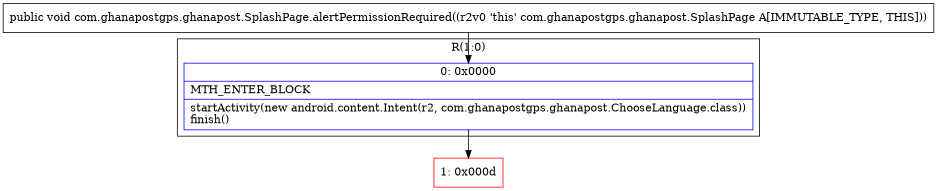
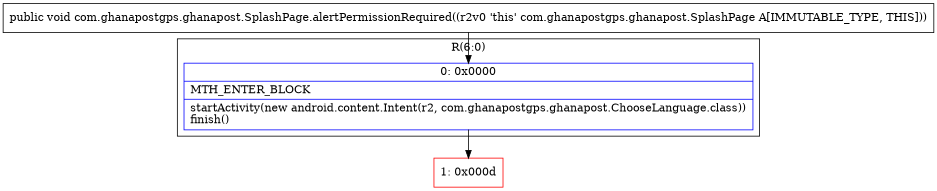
cluster "R(1:0)": label "R(1:0)" -> "R(6:0)"
